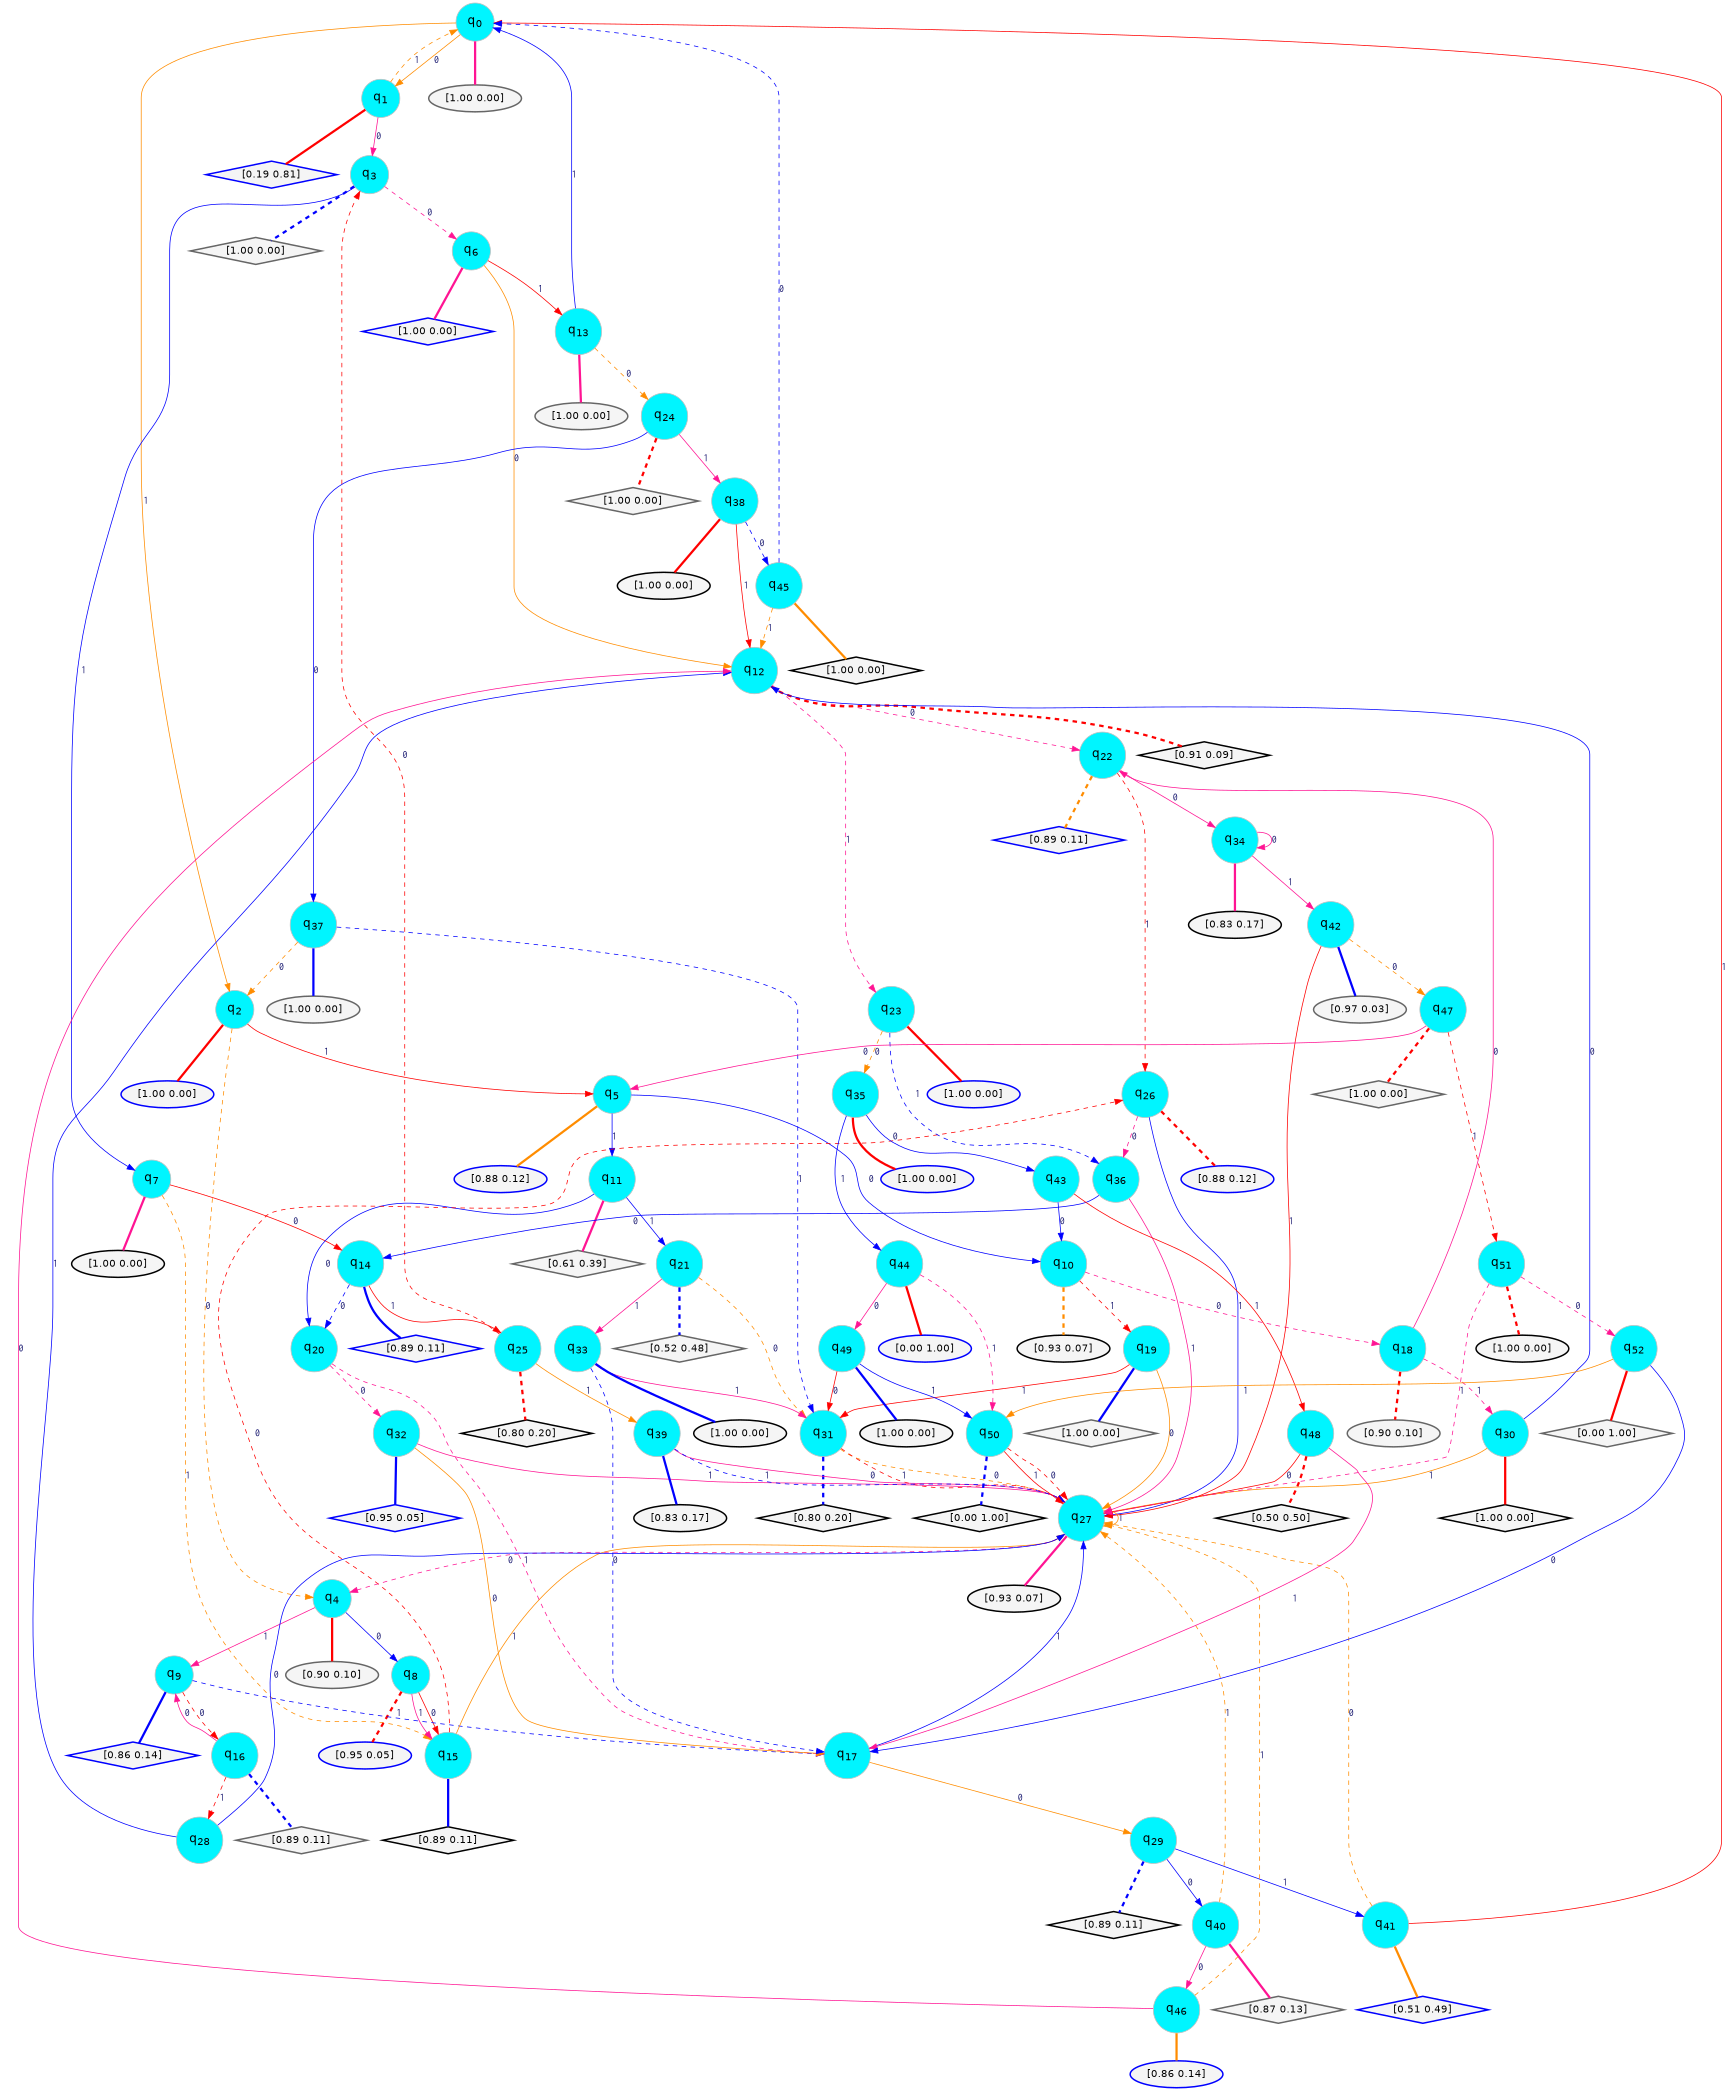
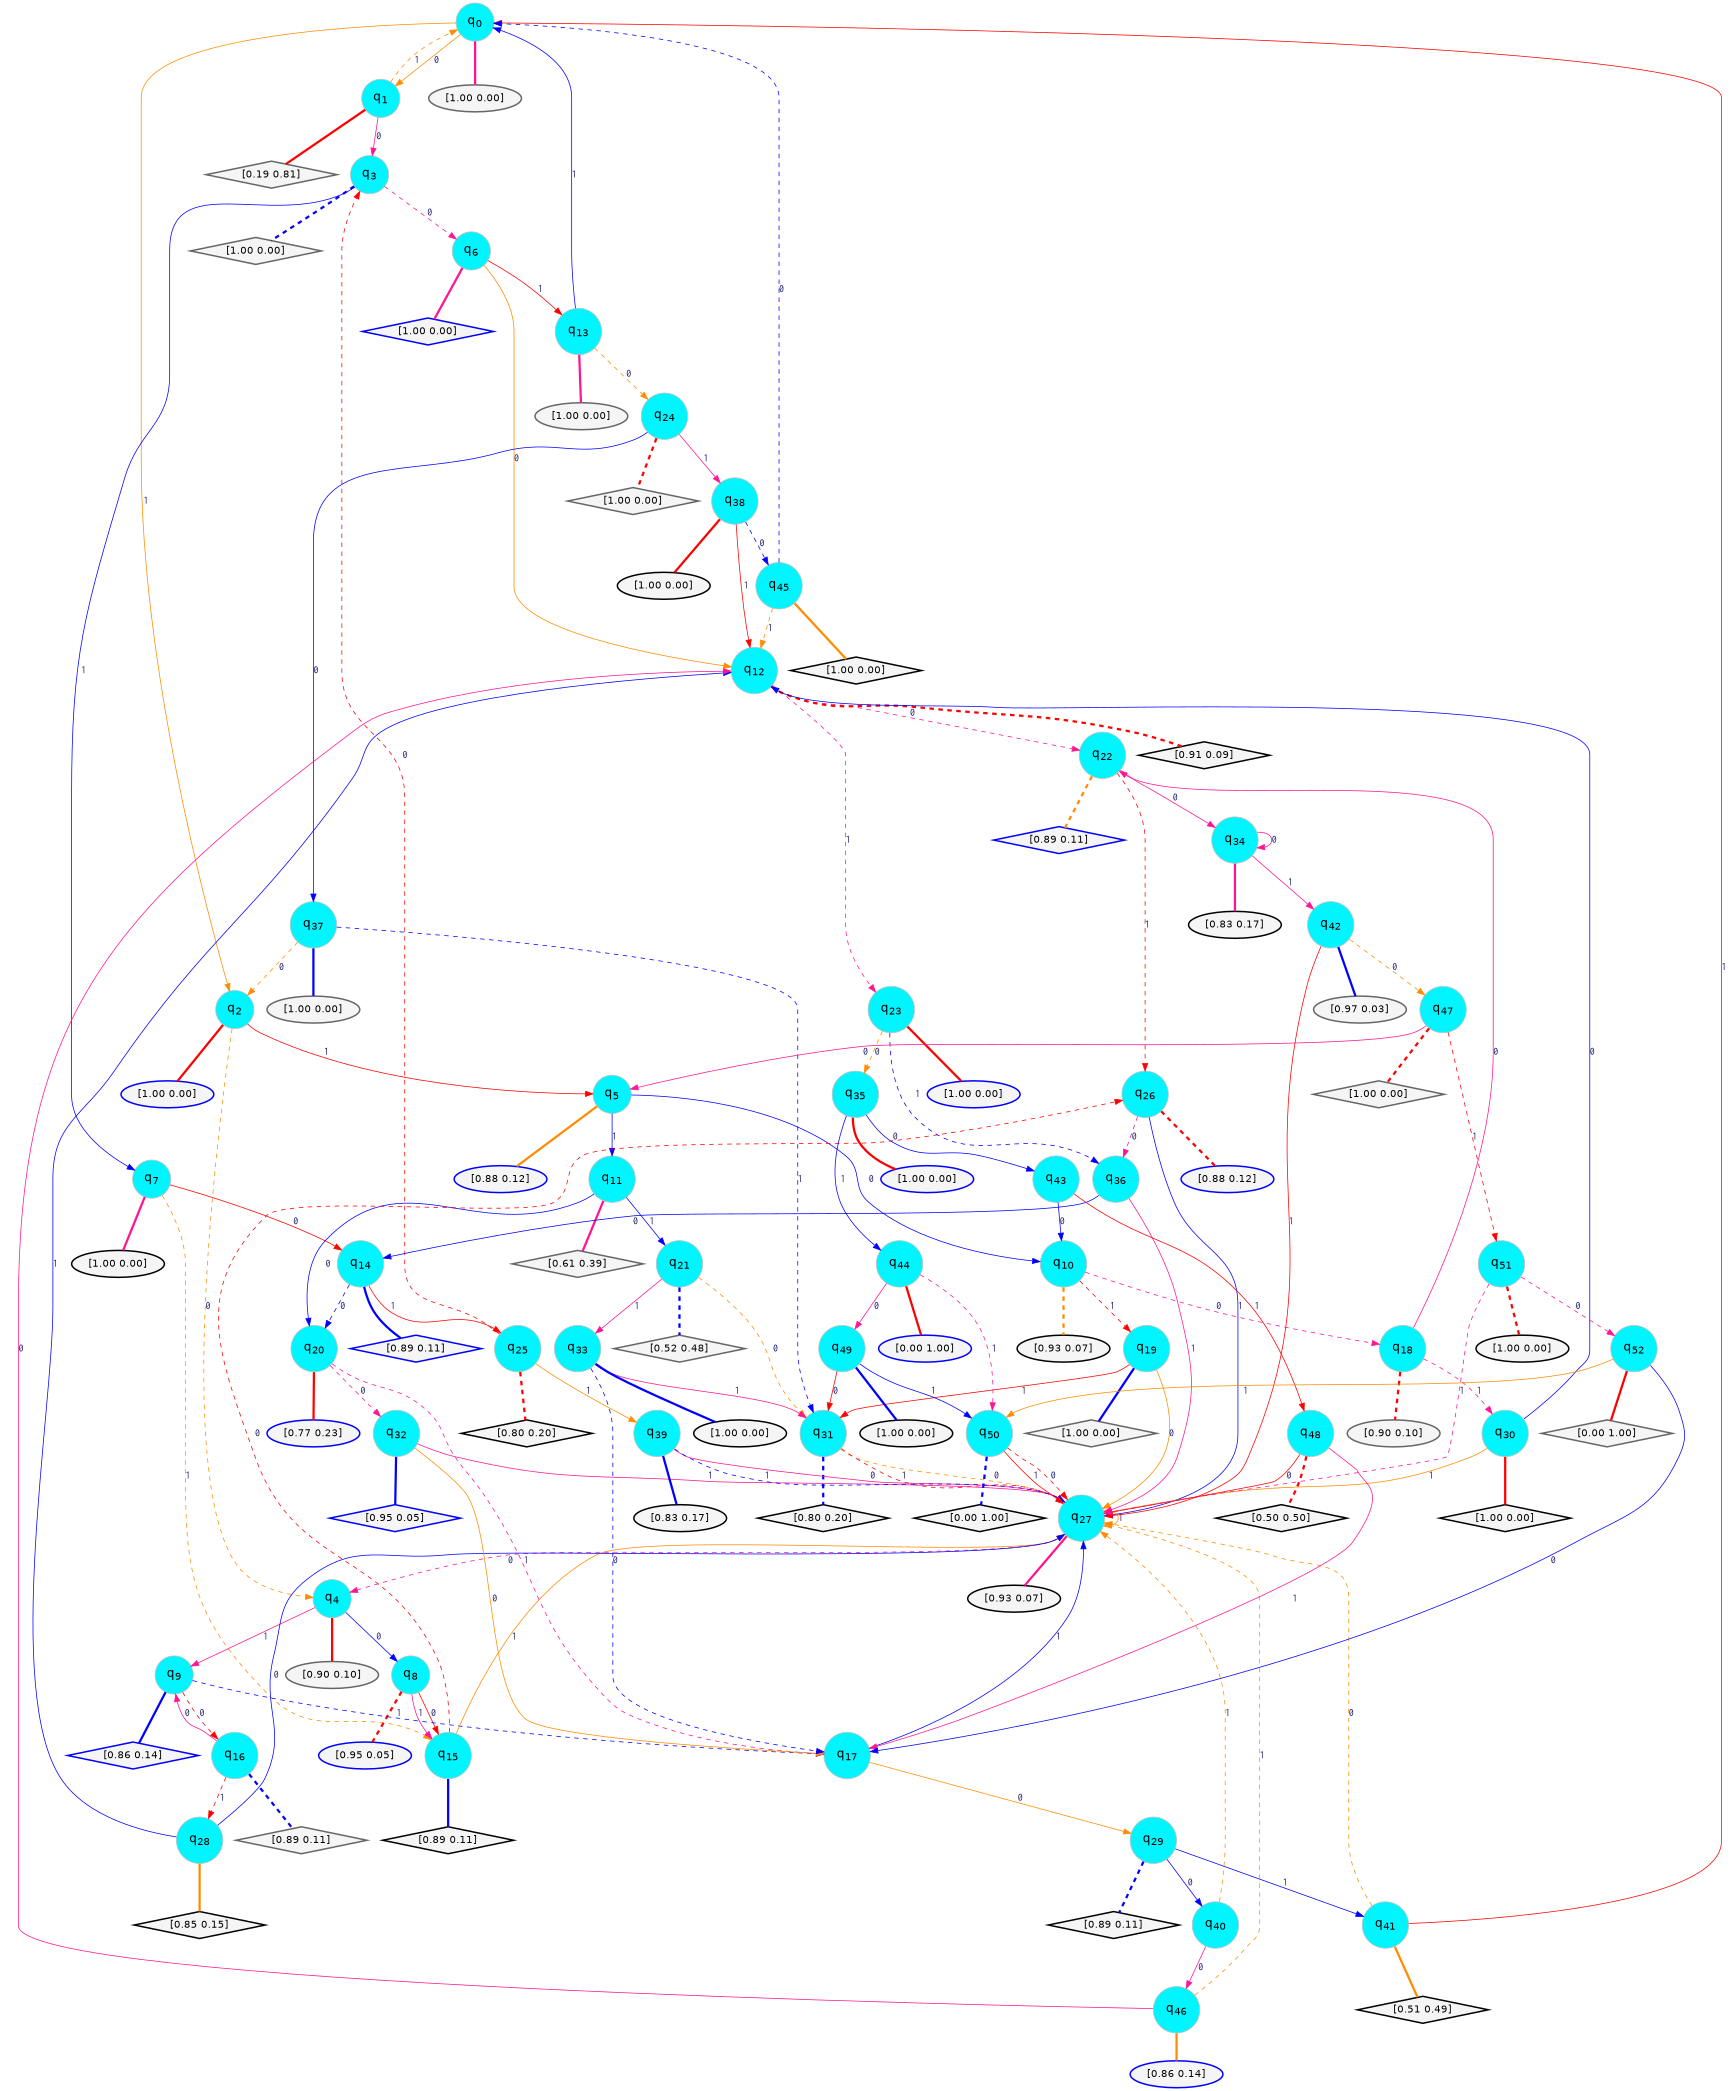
node "[0.19 0.81]": color blue -> gray40
node "[0.77 0.23]": added
node "[0.85 0.15]": added
node "[0.87 0.13]": removed
node "[0.51 0.49]": color blue -> black
